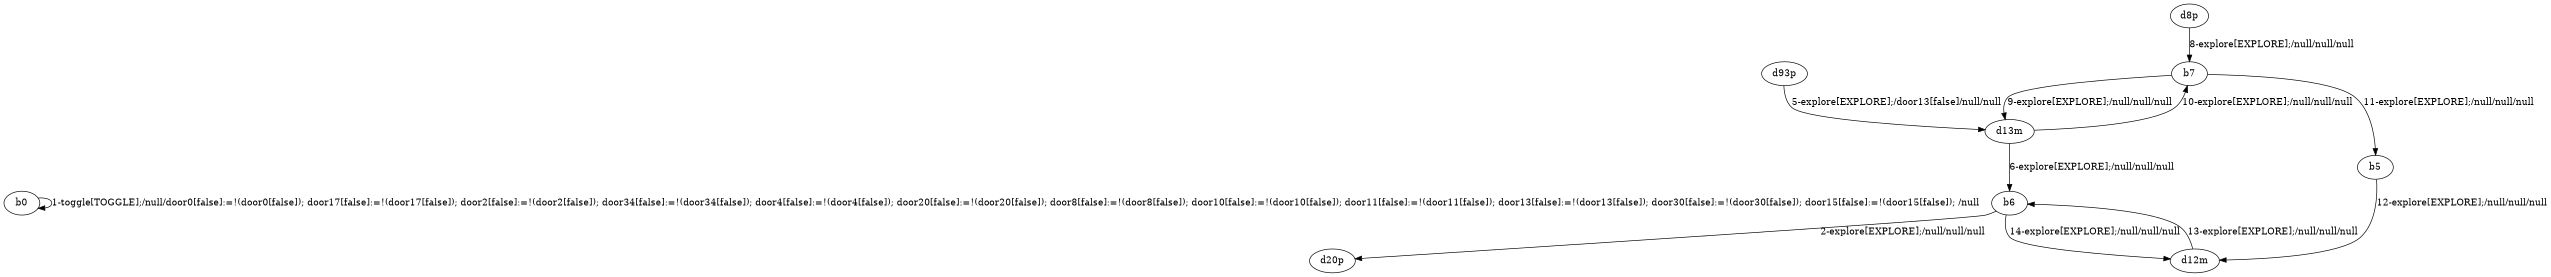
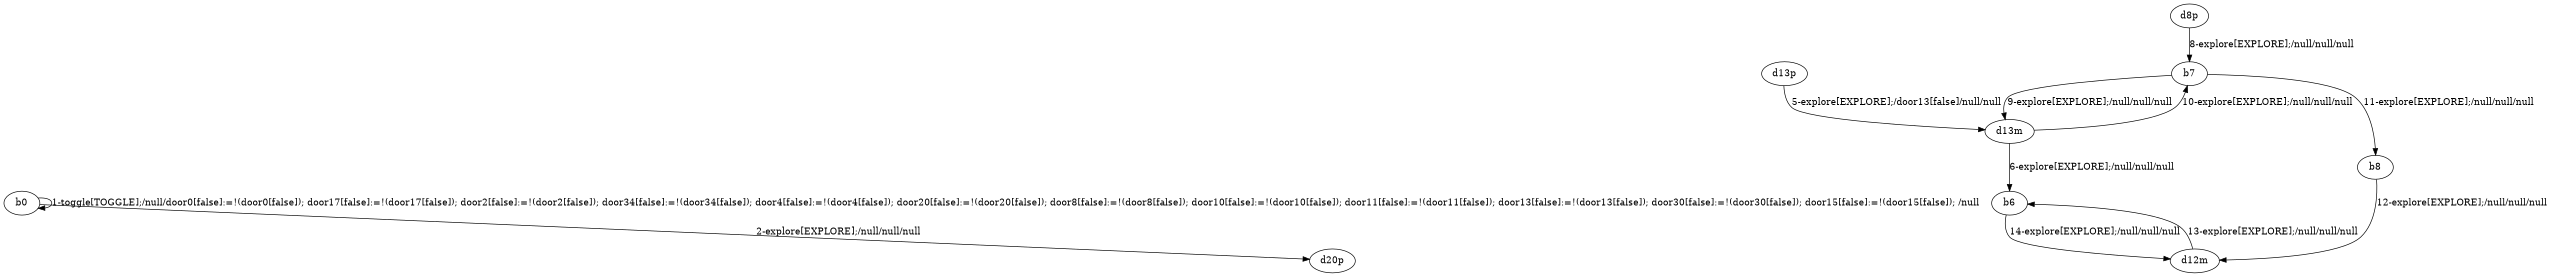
node "d93p": label "d93p" -> "d13p"
node "b5": label "b5" -> "b8"
edge "b6" -> "d20p": now "b0" -> "d20p"
